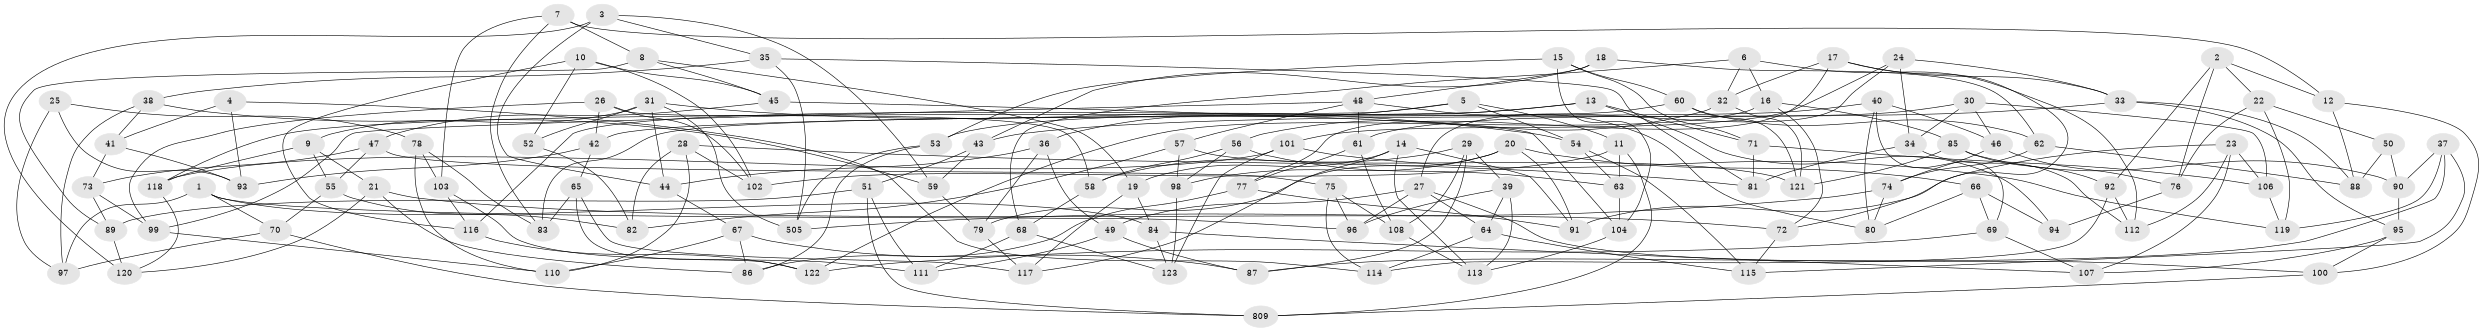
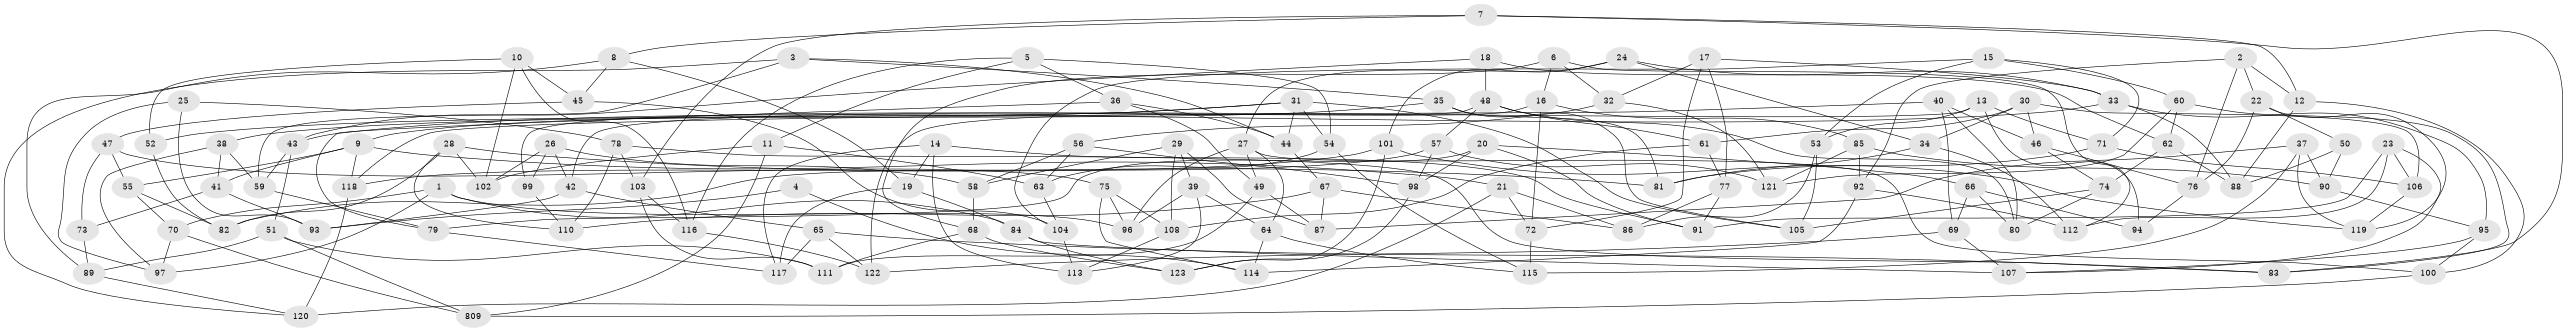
edge "4" -- "41": now "9" -- "41"
edge "73" -- "99": removed
node "505": label "505" -> "105"
